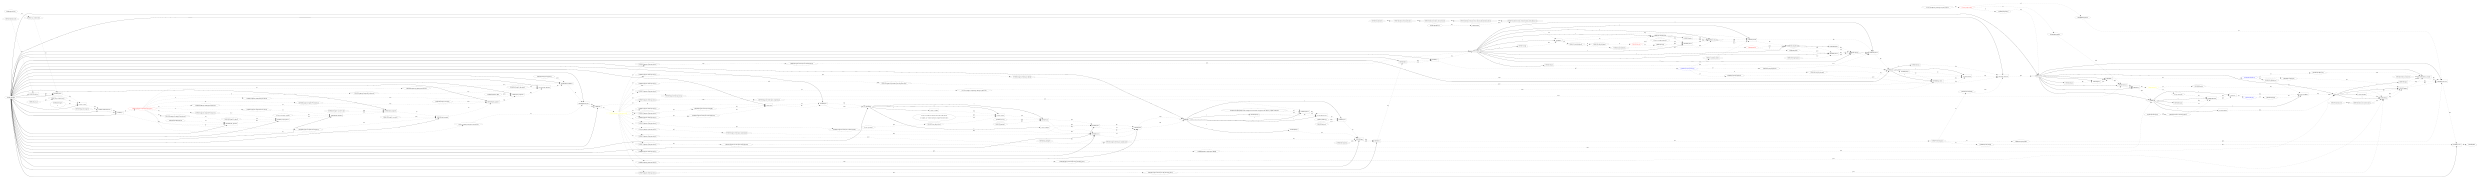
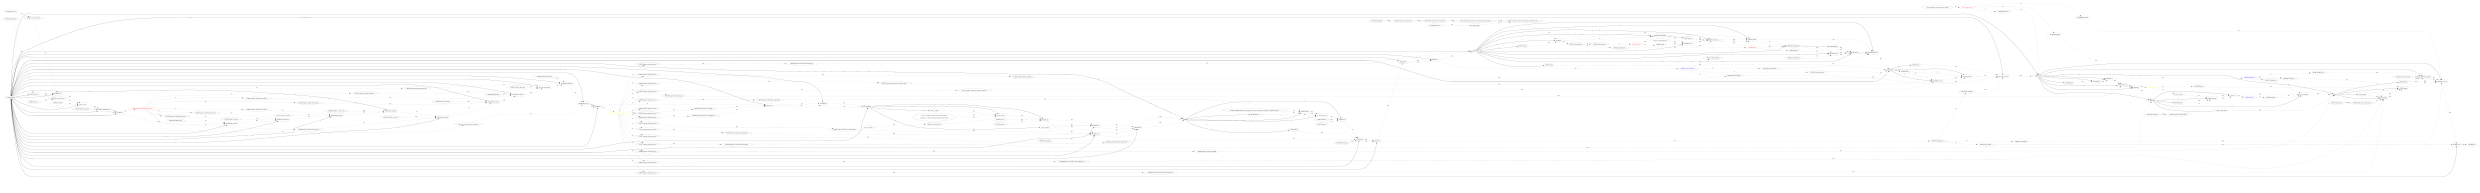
node "(18098242)argparse.ArgumentParser(parser)": removed
